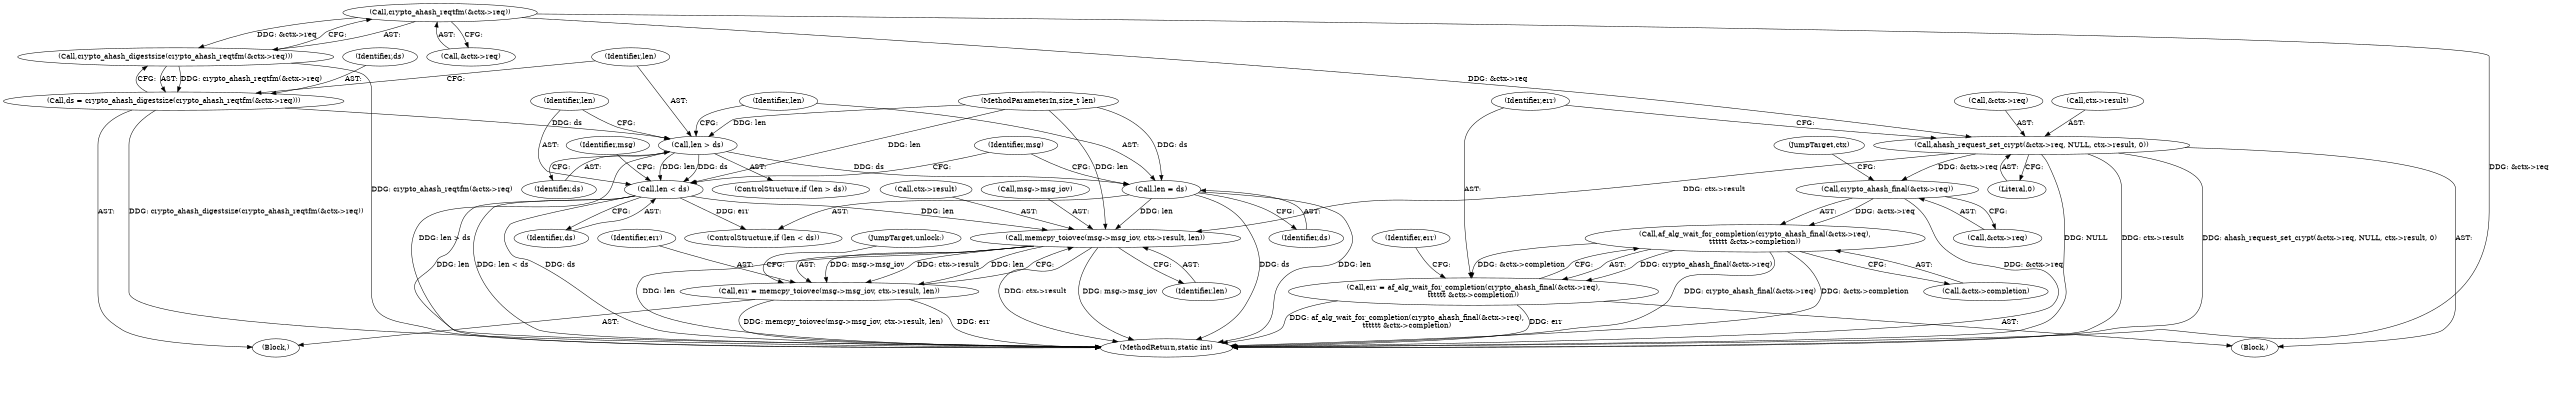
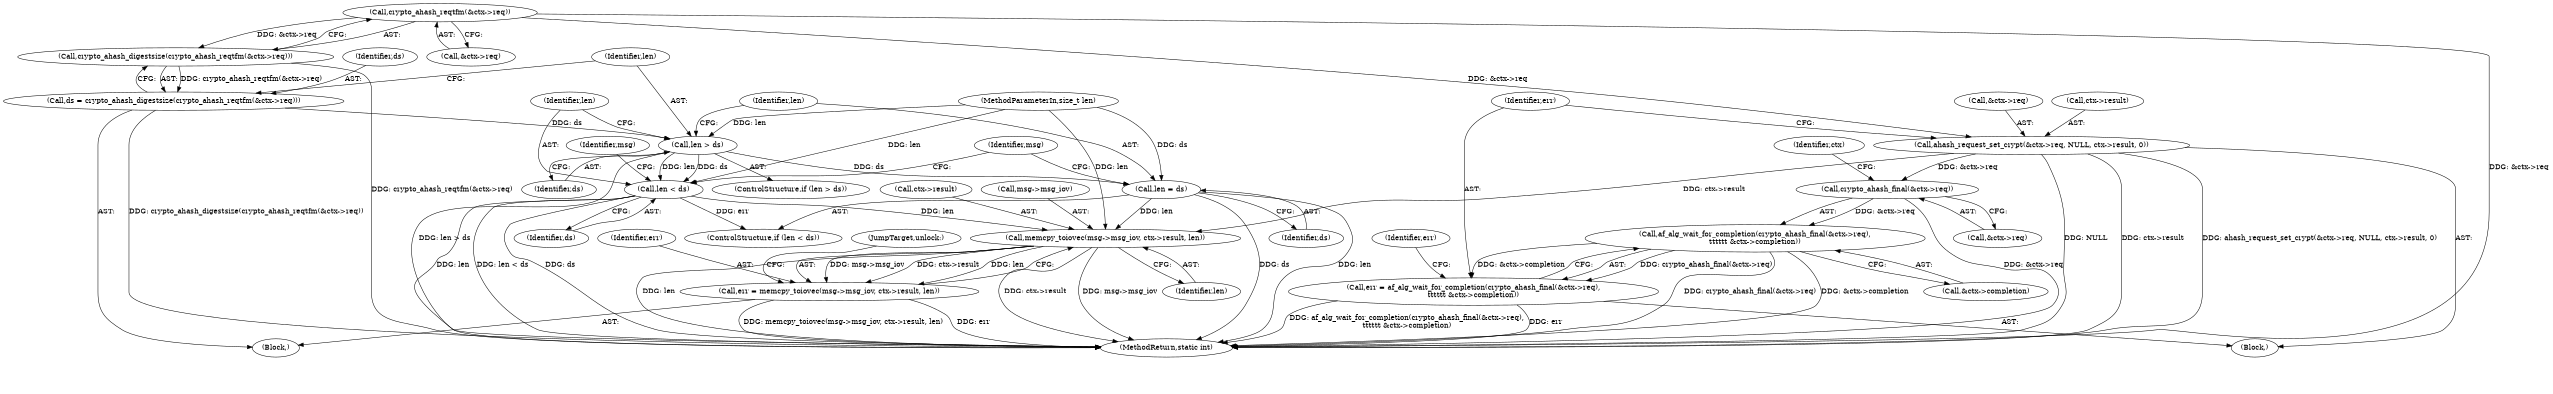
node "(JumpTarget,ctx)": label "(JumpTarget,ctx)" -> "(Identifier,ctx)"
node "(Literal,0)": removed
